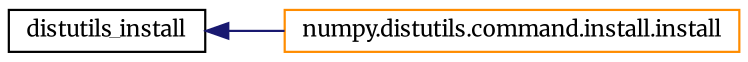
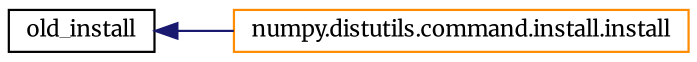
node "distutils_install": label "distutils_install" -> "old_install"
